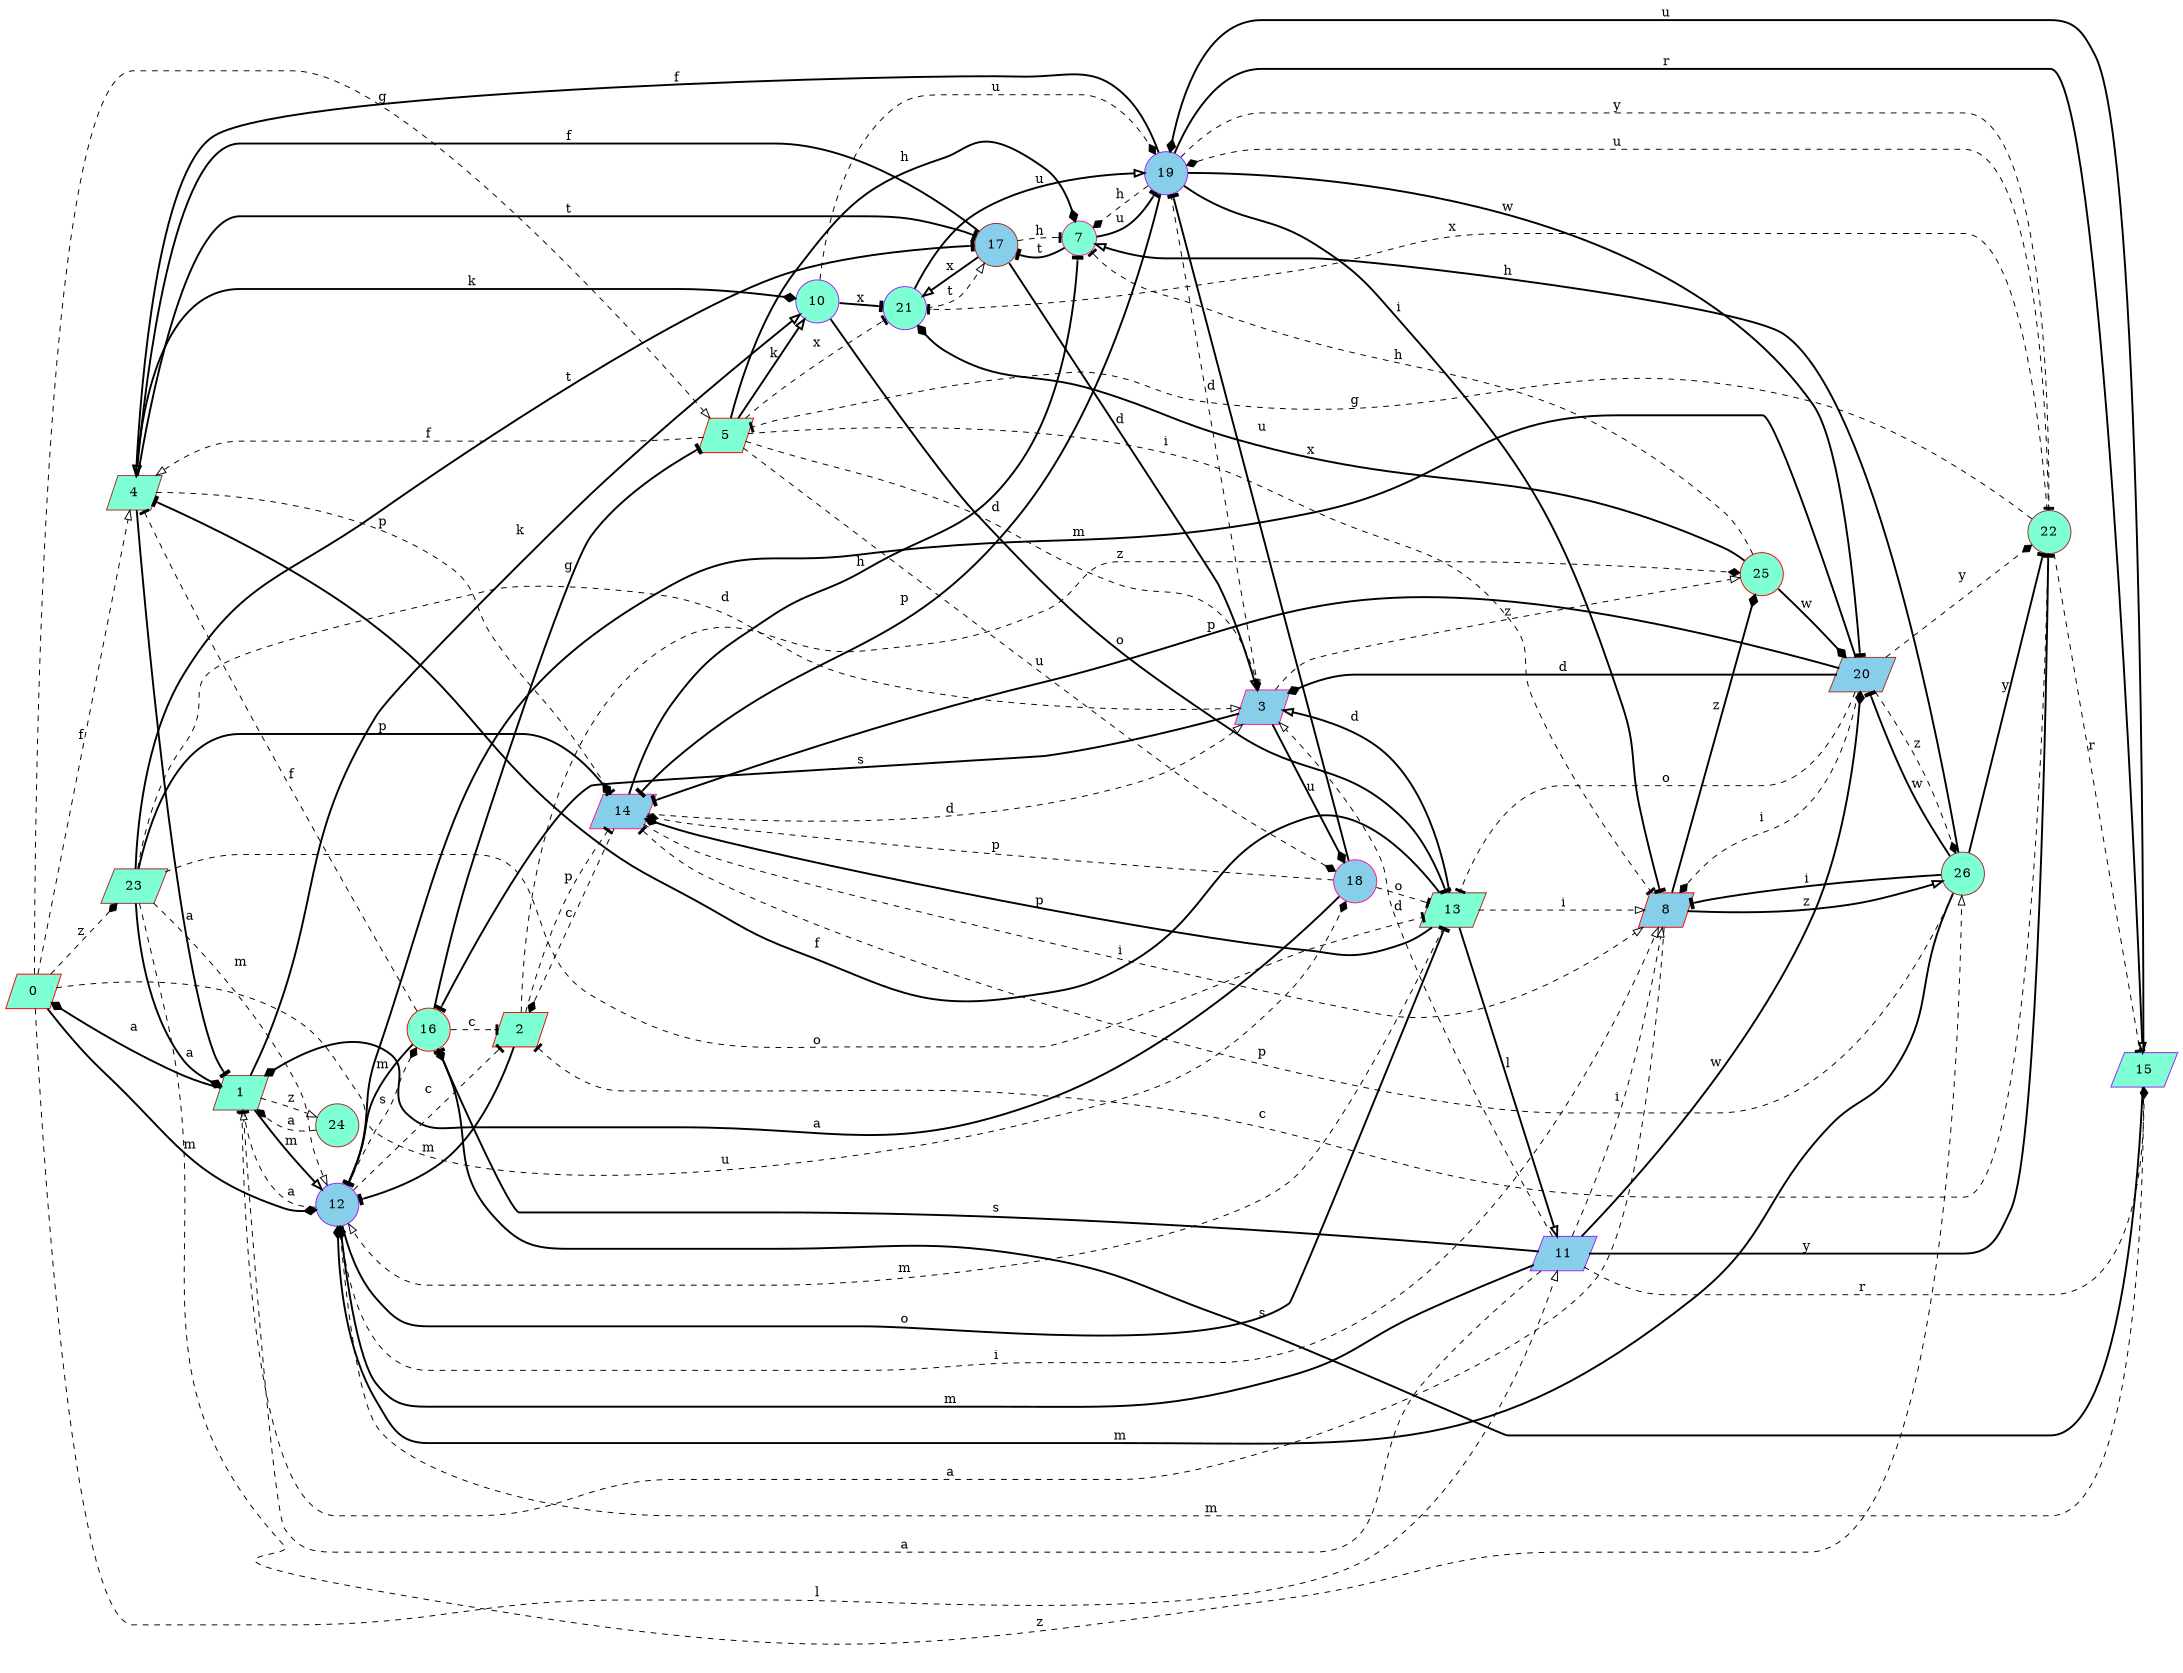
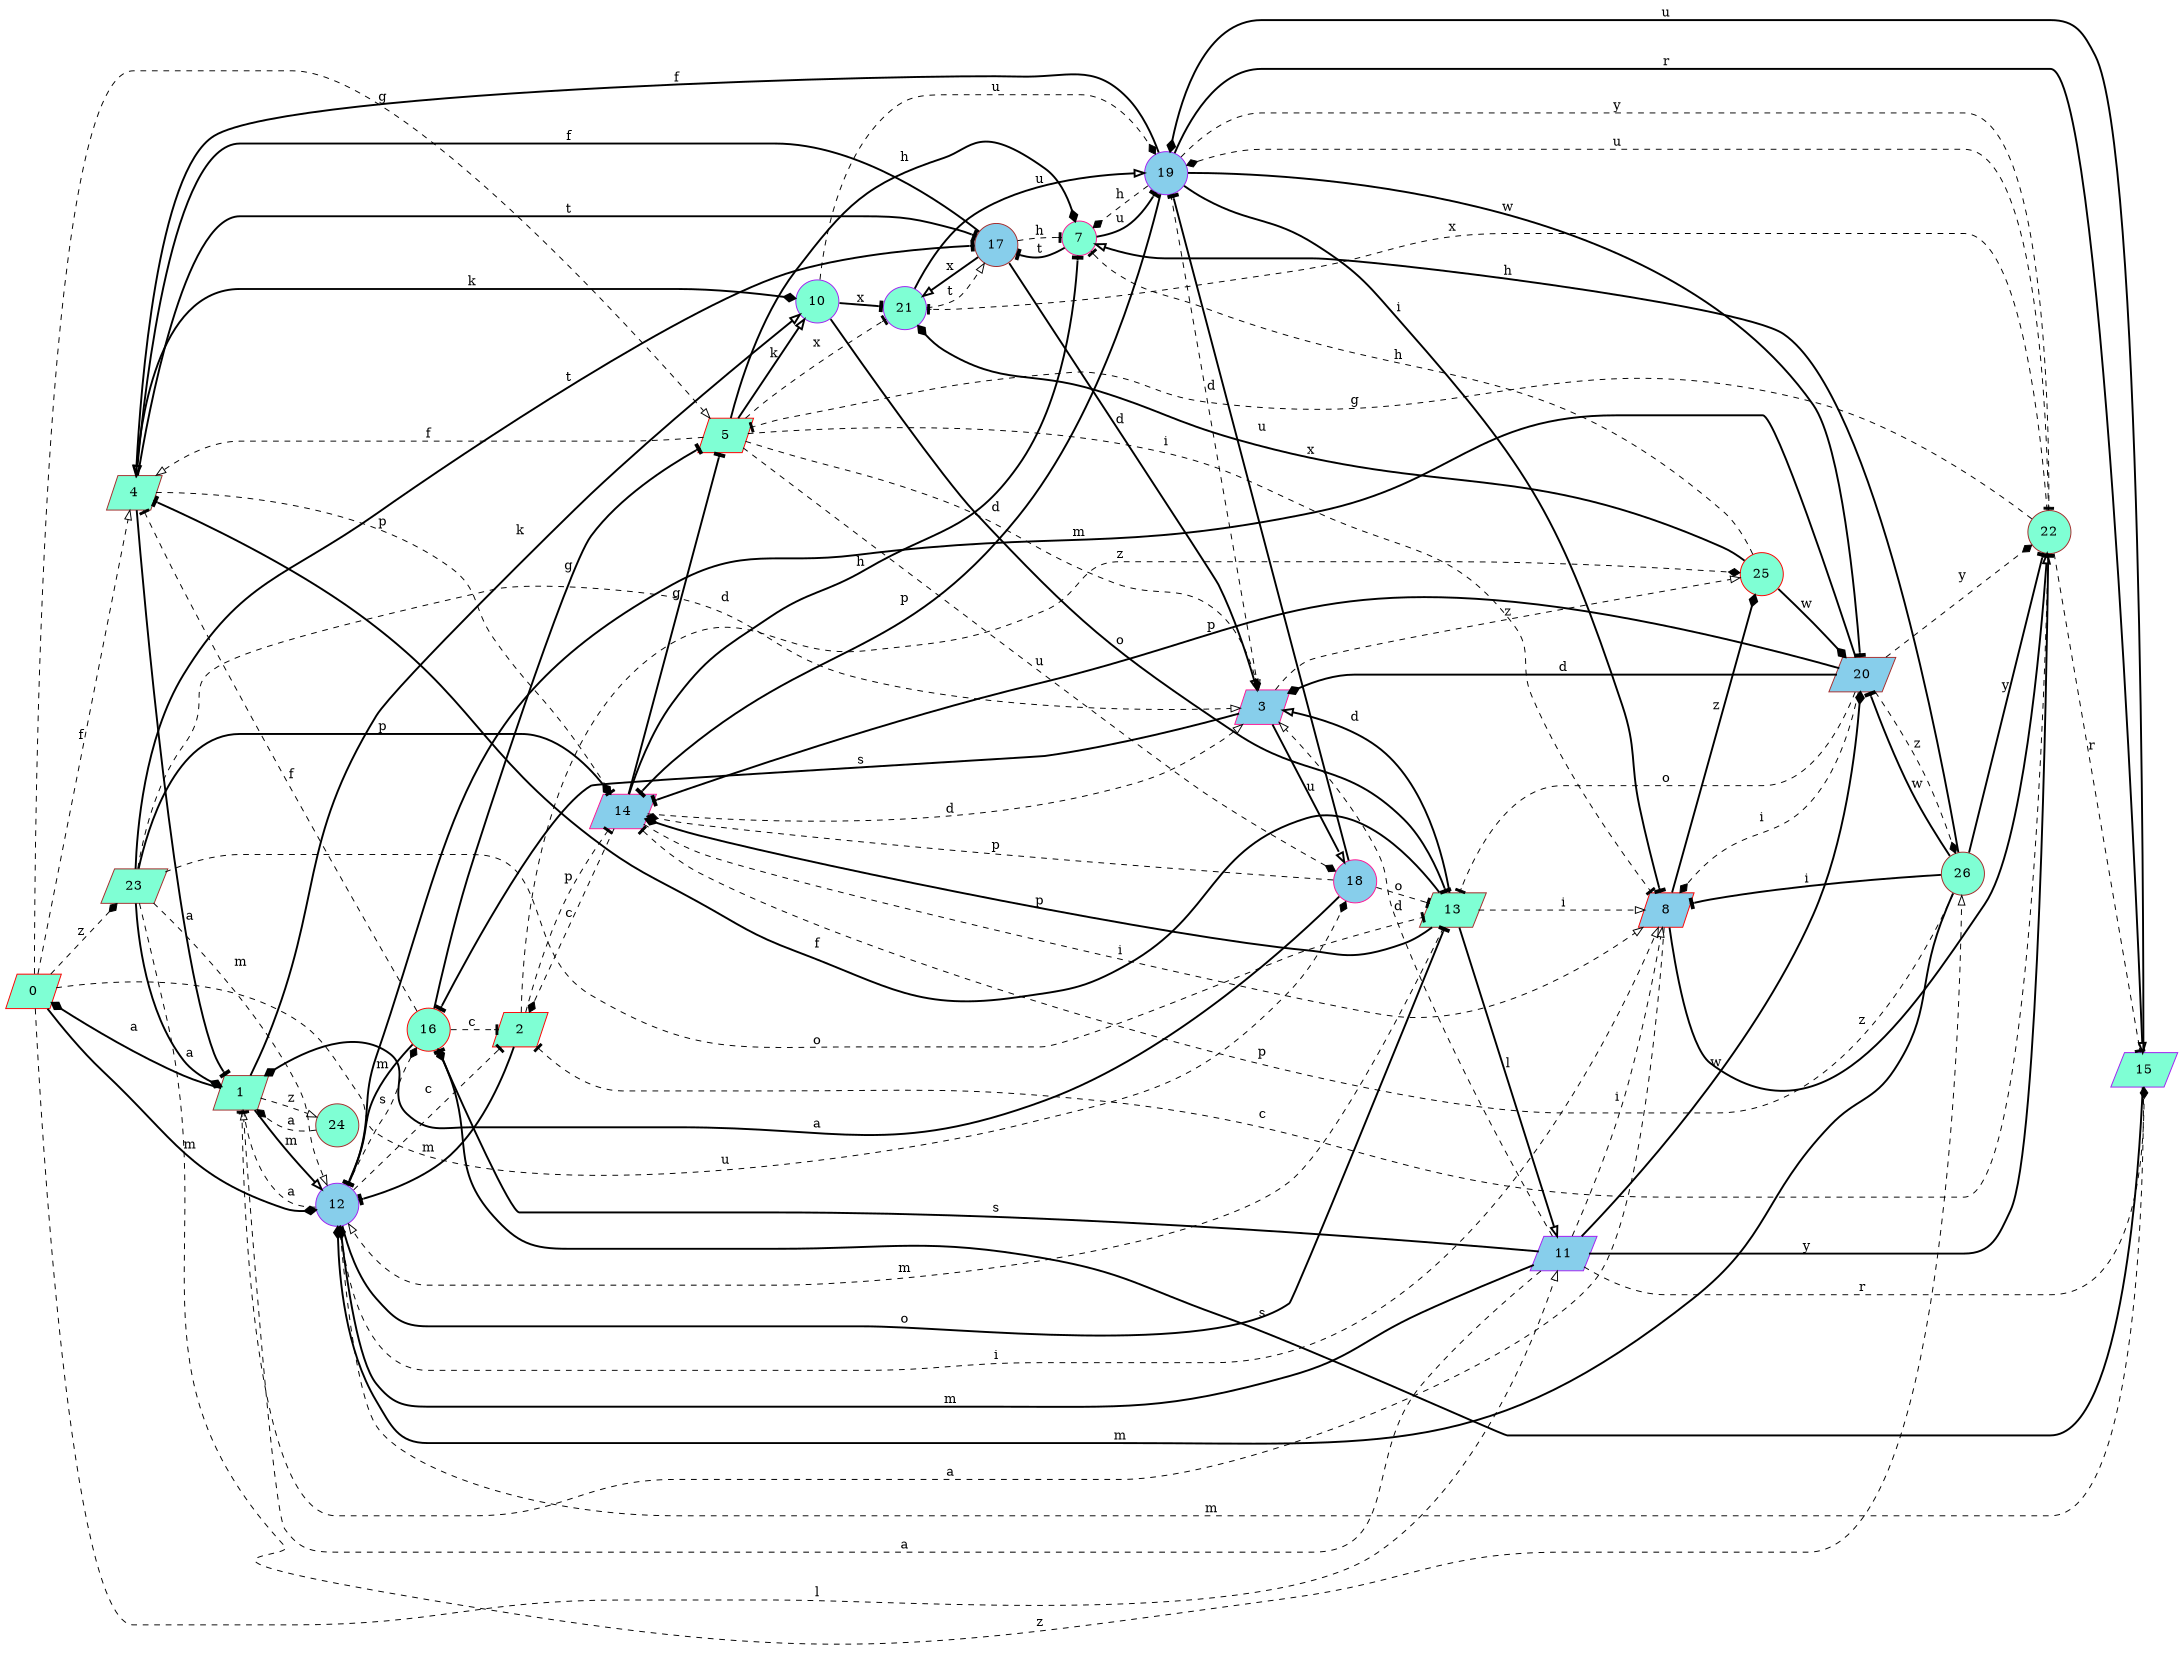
edge "14" -> "5": added, label "g"
edge "3" -> "18": arrowhead diamond -> onormal
edge "8" -> "26": now "8" -> "22"
